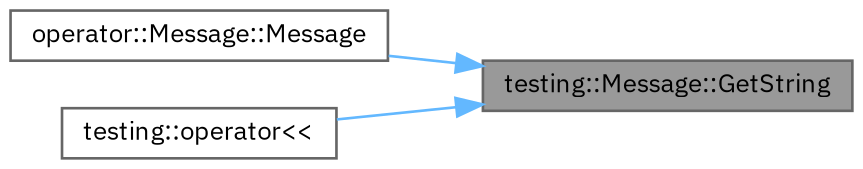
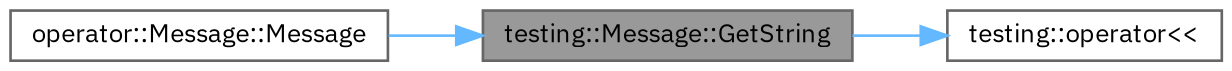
edge "testing::operator<<" -> "testing::Message::GetString": reversed
